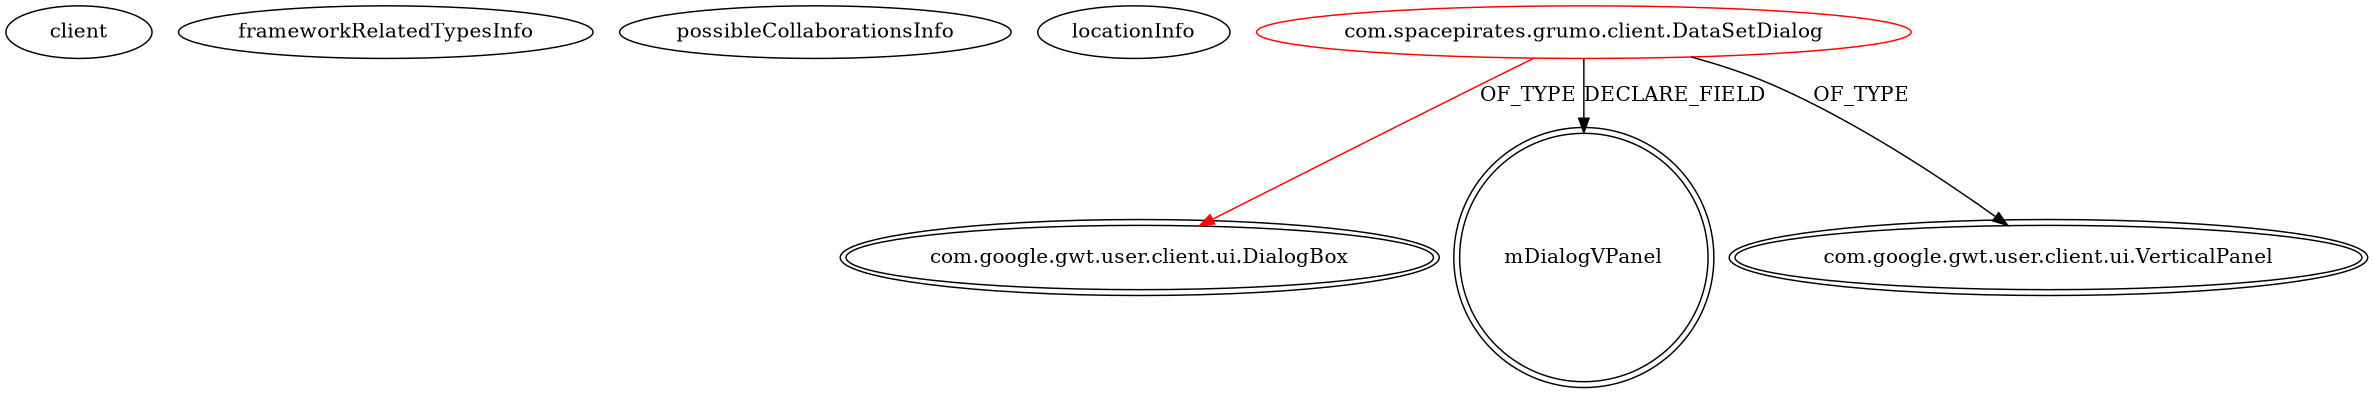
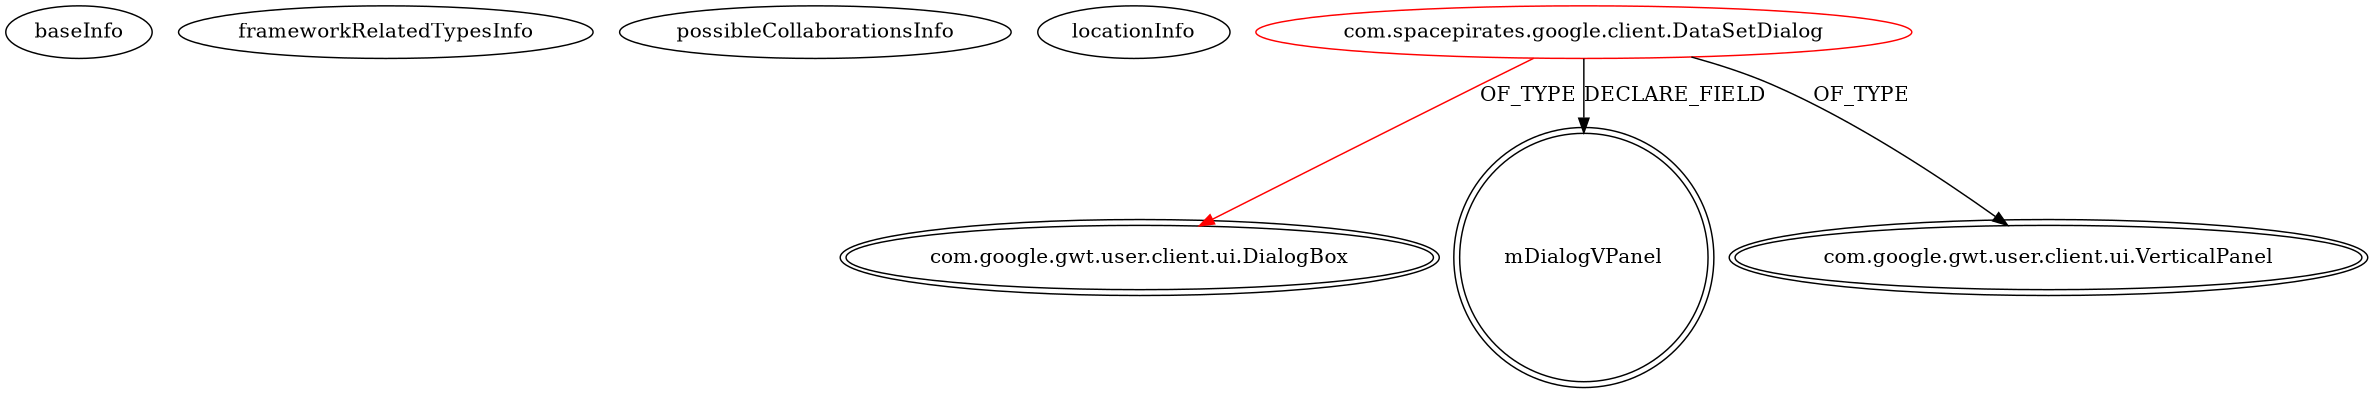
node "client": label "client" -> "baseInfo"
node "com.spacepirates.grumo.client.DataSetDialog": label "com.spacepirates.grumo.client.DataSetDialog" -> "com.spacepirates.google.client.DataSetDialog"
